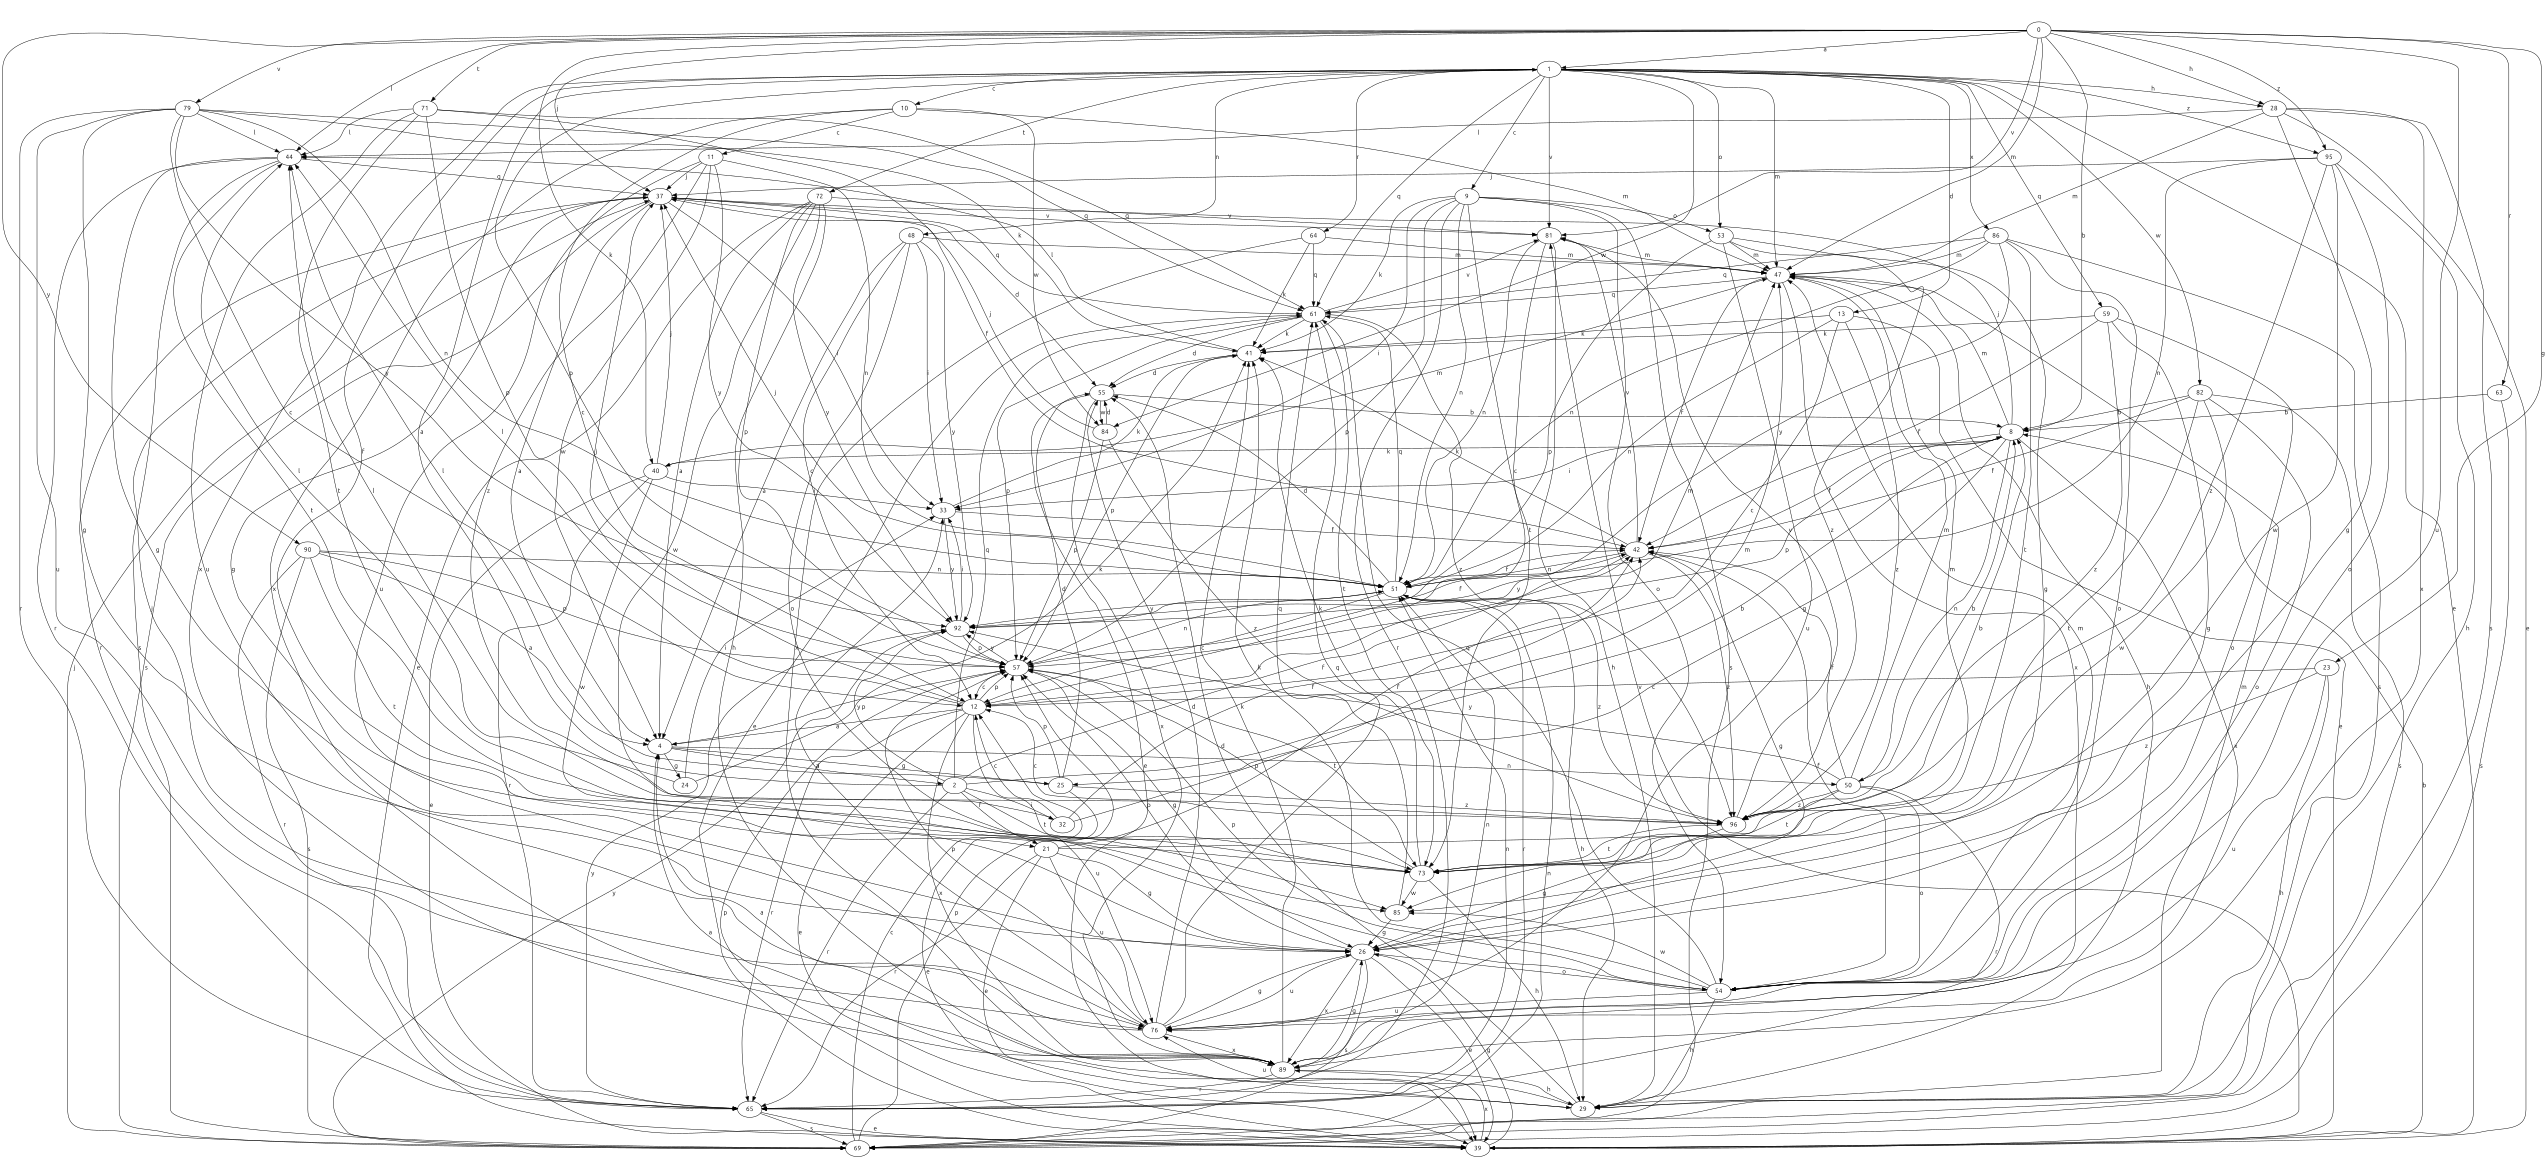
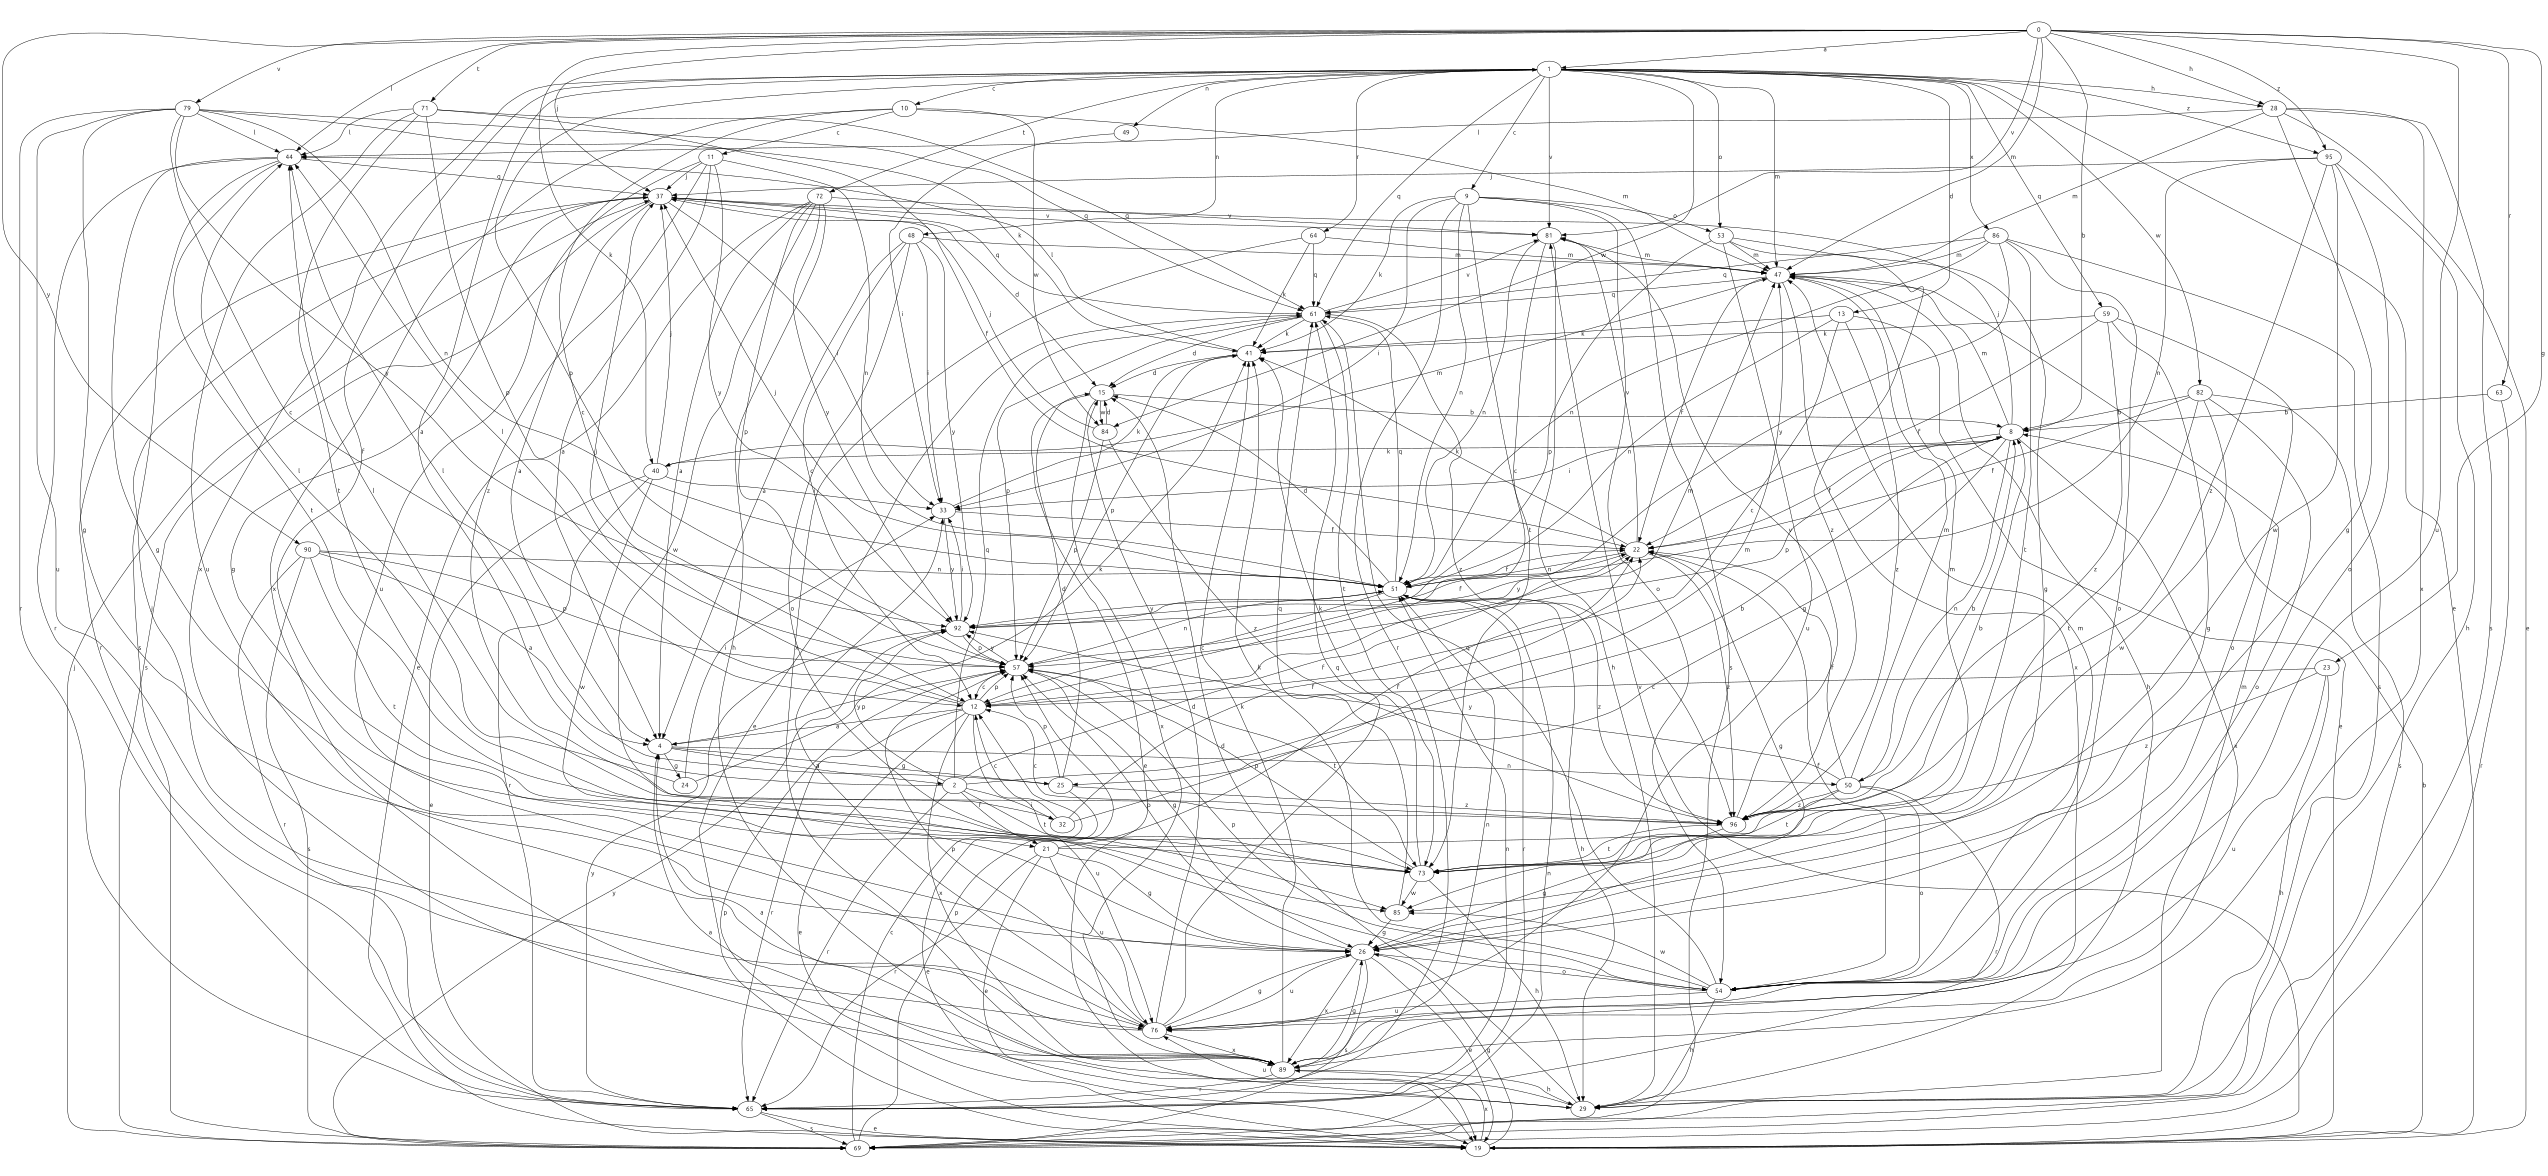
node "49": added
node "55": label "55" -> "15"
edge "11" -> "4": label "w" -> "a"
edge "9" -> "57": removed, label "p"
node "42": label "42" -> "22"
edge "63" -> "69": label "s" -> "r"
node "39": label "39" -> "19"
